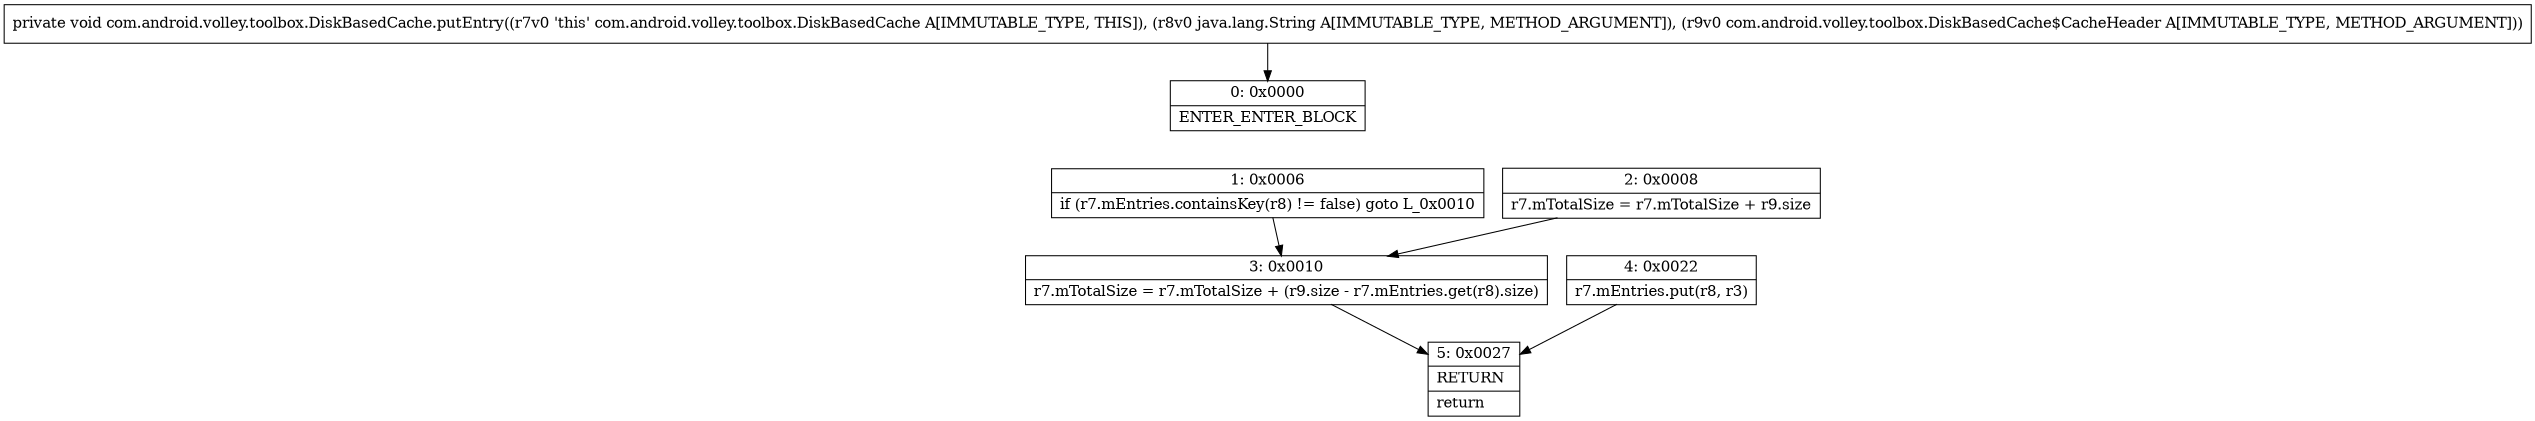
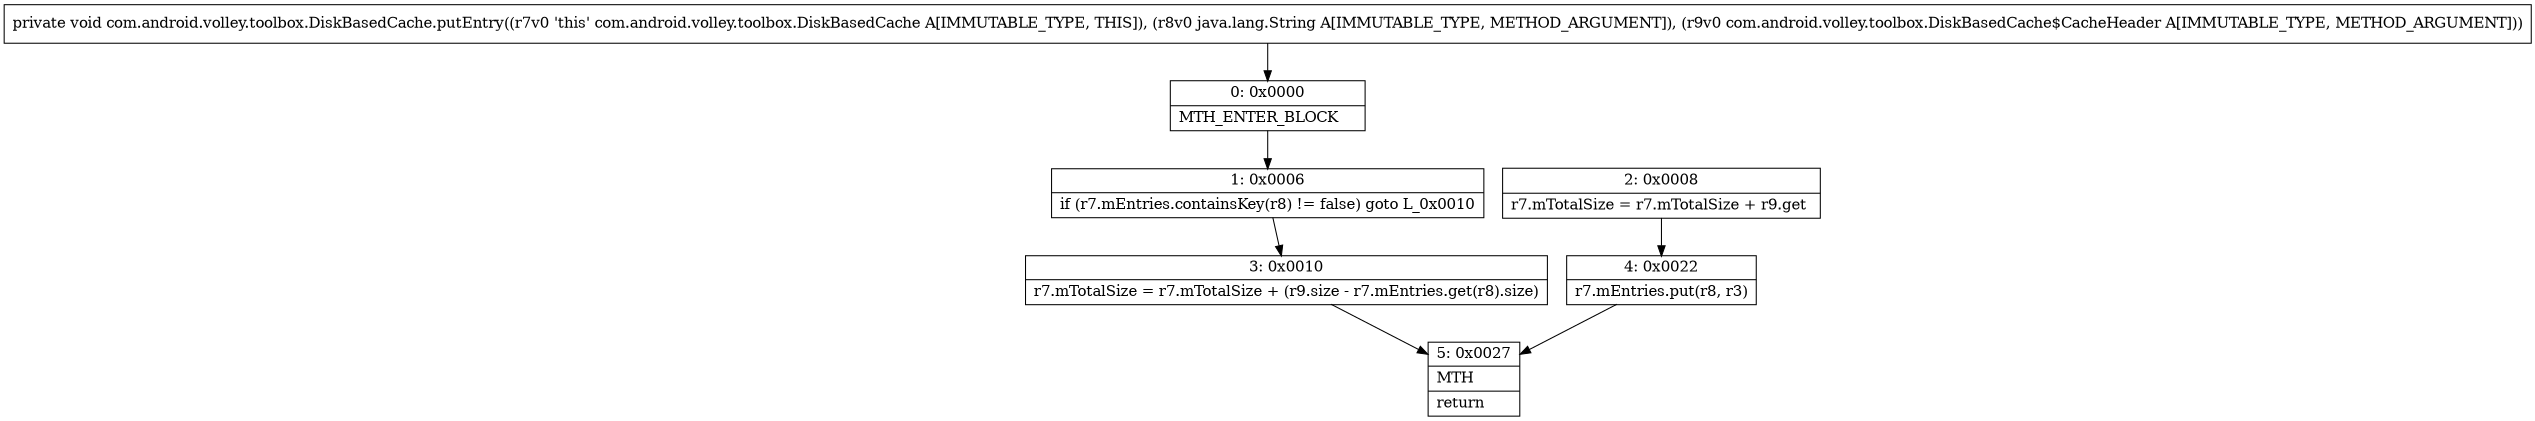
node "0: 0x0000": text "ENTER_ENTER_BLOCK" -> "MTH_ENTER_BLOCK"
edge "0: 0x0000" -> "1: 0x0006": added
node "2: 0x0008": text "r7.mTotalSize = r7.mTotalSize + r9.size" -> "r7.mTotalSize = r7.mTotalSize + r9.get"
edge "2: 0x0008" -> "3: 0x0010": now "2: 0x0008" -> "4: 0x0022"
node "5: 0x0027": text "RETURN" -> "MTH"
